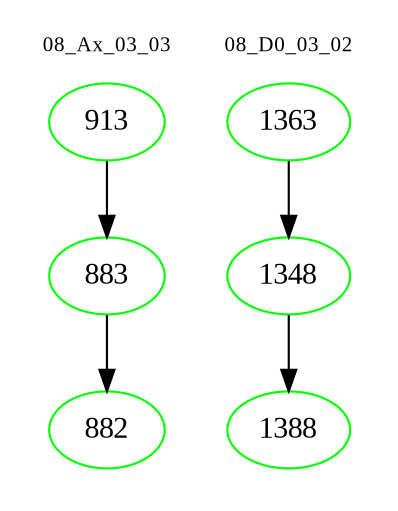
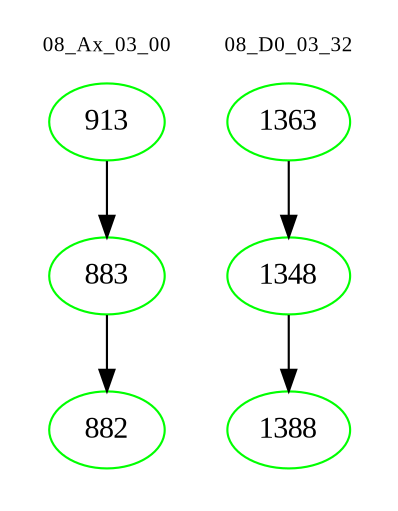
cluster "08_Ax_03_03": label "08_Ax_03_03" -> "08_Ax_03_00"
cluster "08_D0_03_02": label "08_D0_03_02" -> "08_D0_03_32"
